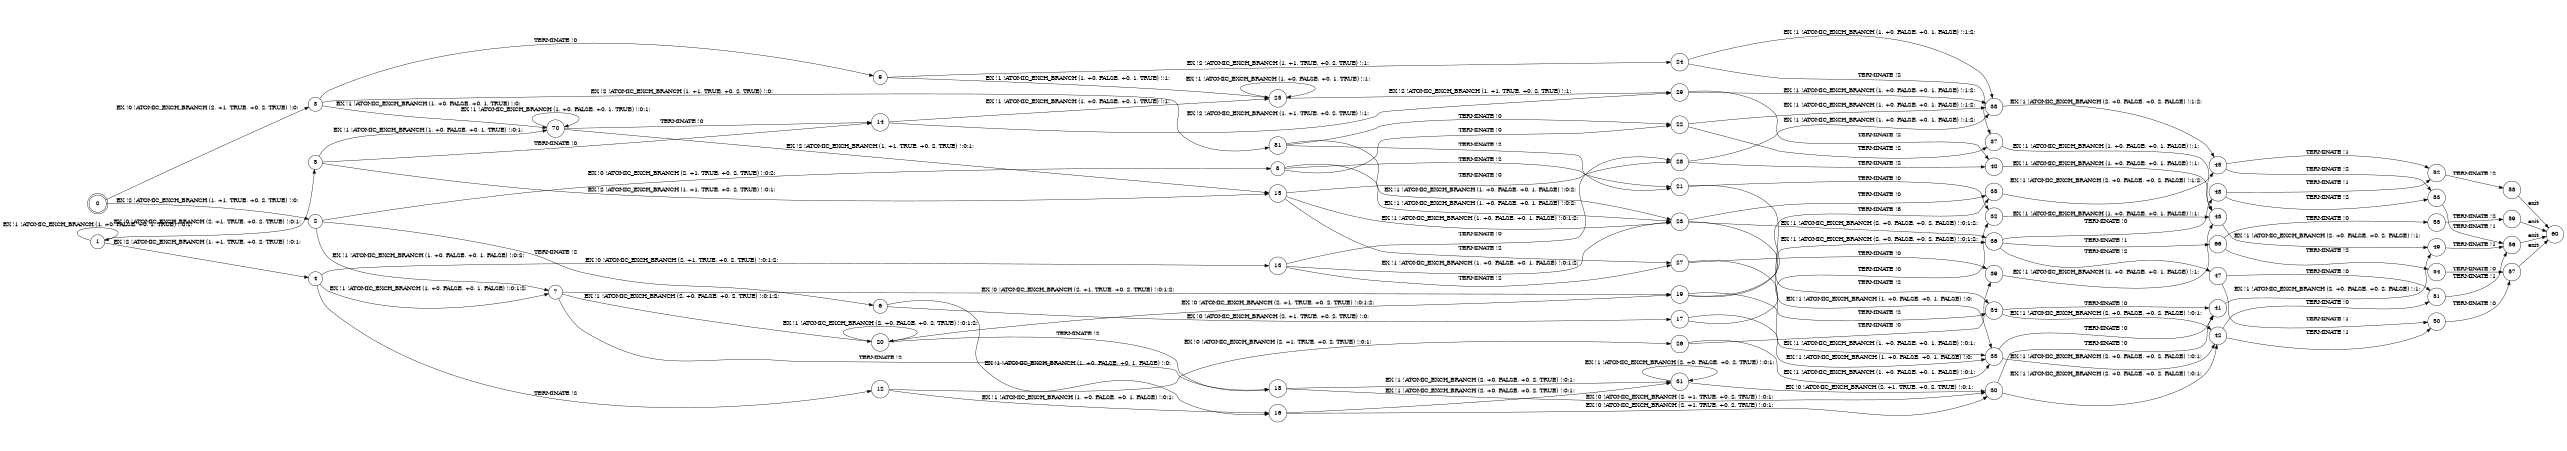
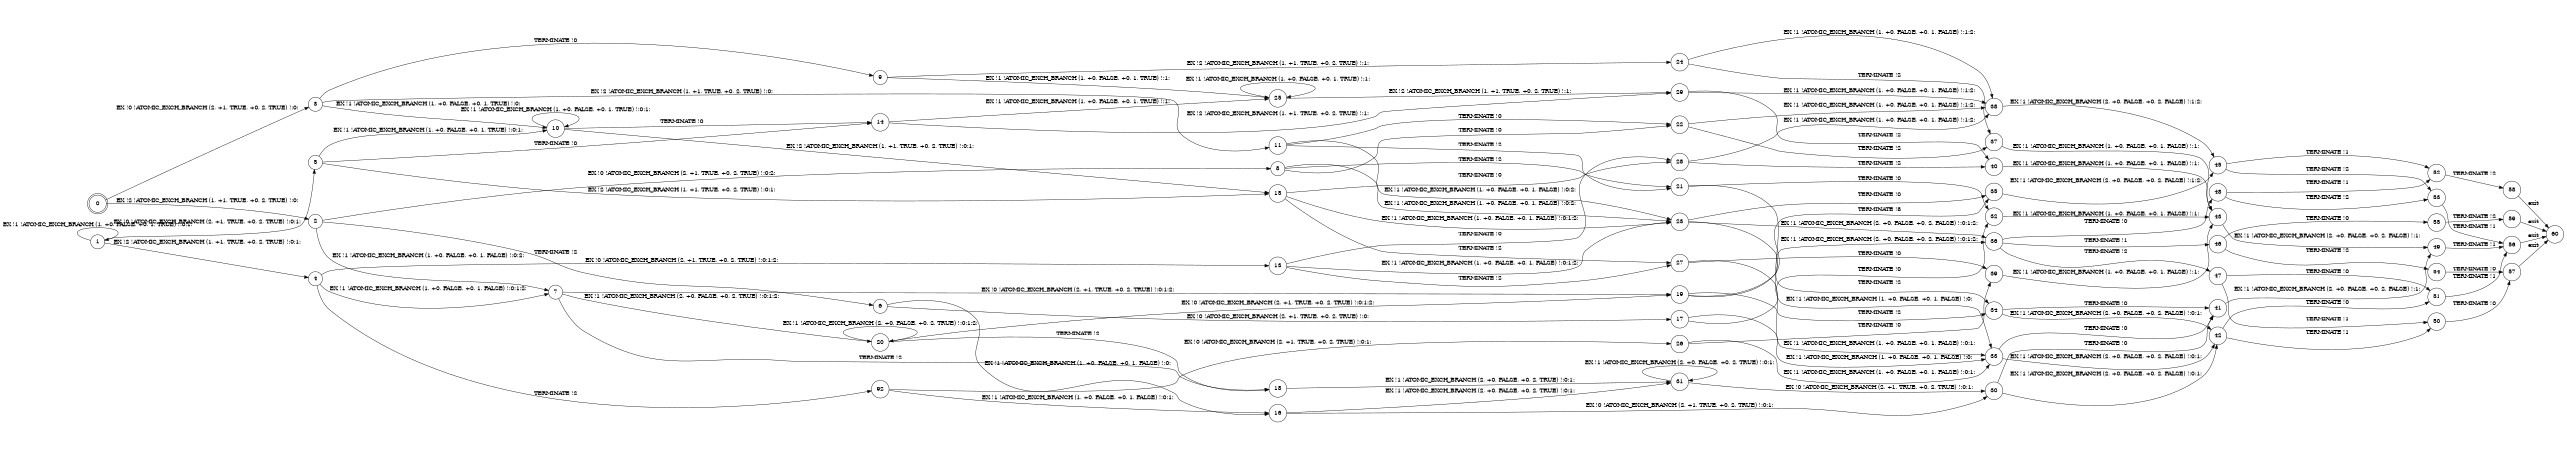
node "70": label "70" -> "10"
node "81": label "81" -> "11"
node "66": label "66" -> "46"
node "12": label "12" -> "92"
edge "18" -> "30": removed, label "EX !0 !ATOMIC_EXCH_BRANCH (2, +1, TRUE, +0, 2, TRUE) !:0:1:"
